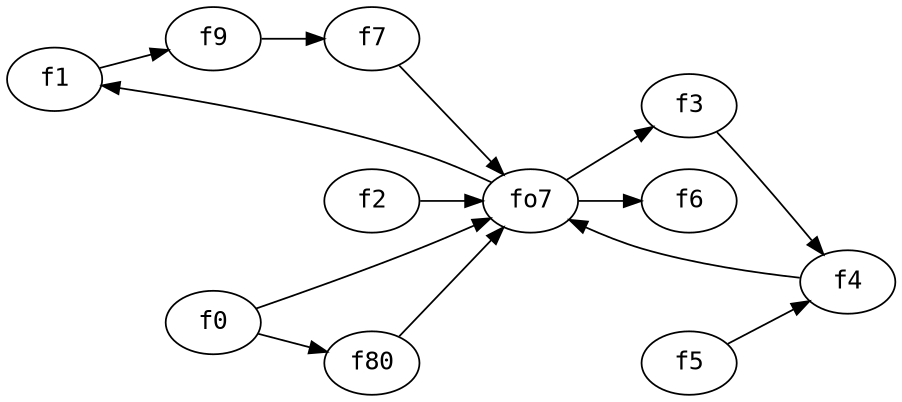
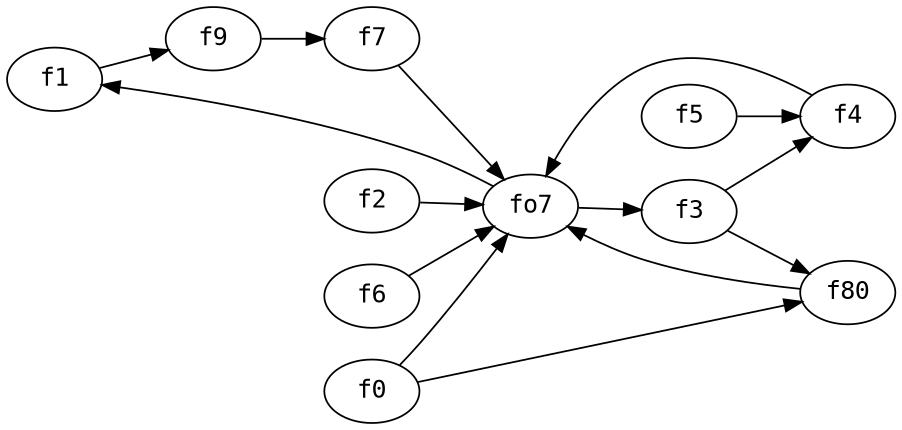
edge "fo7" -> "f6": reversed
edge "f3" -> "f80": added
